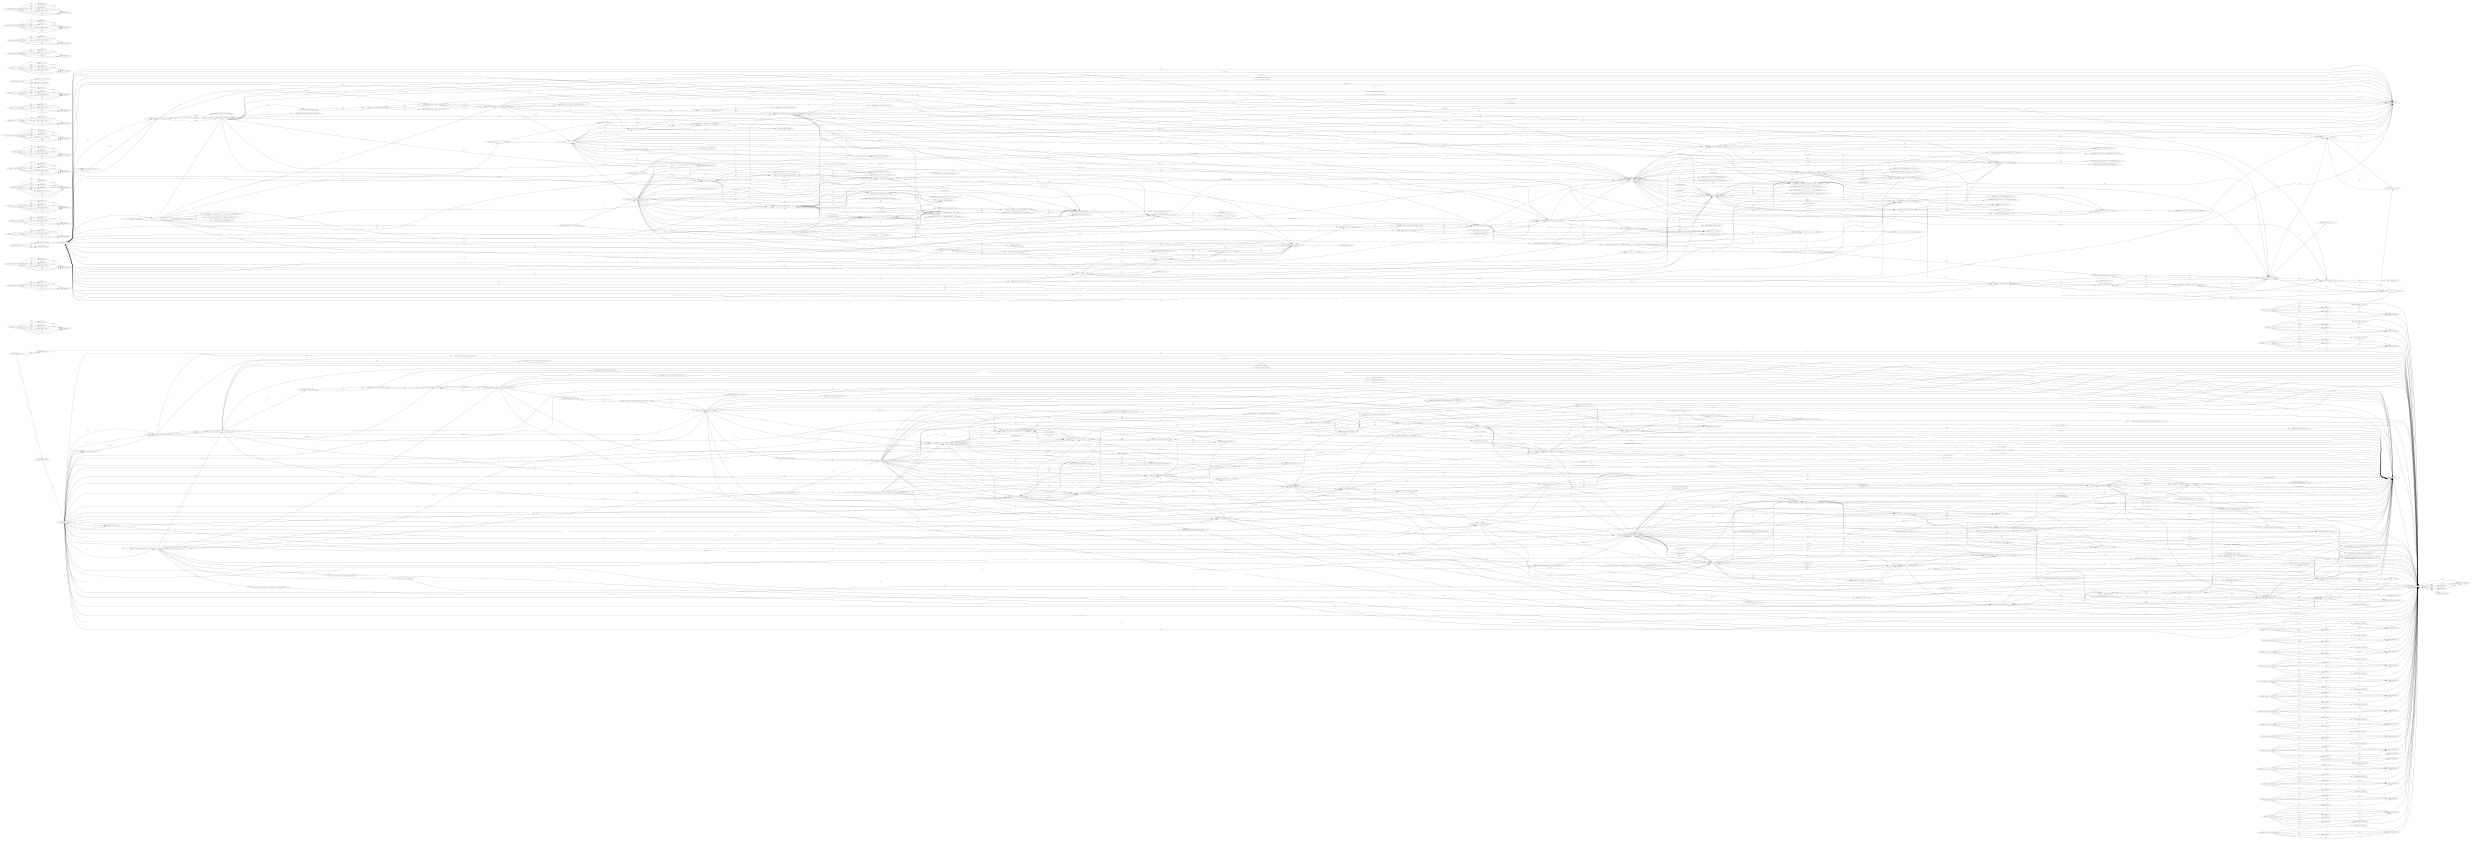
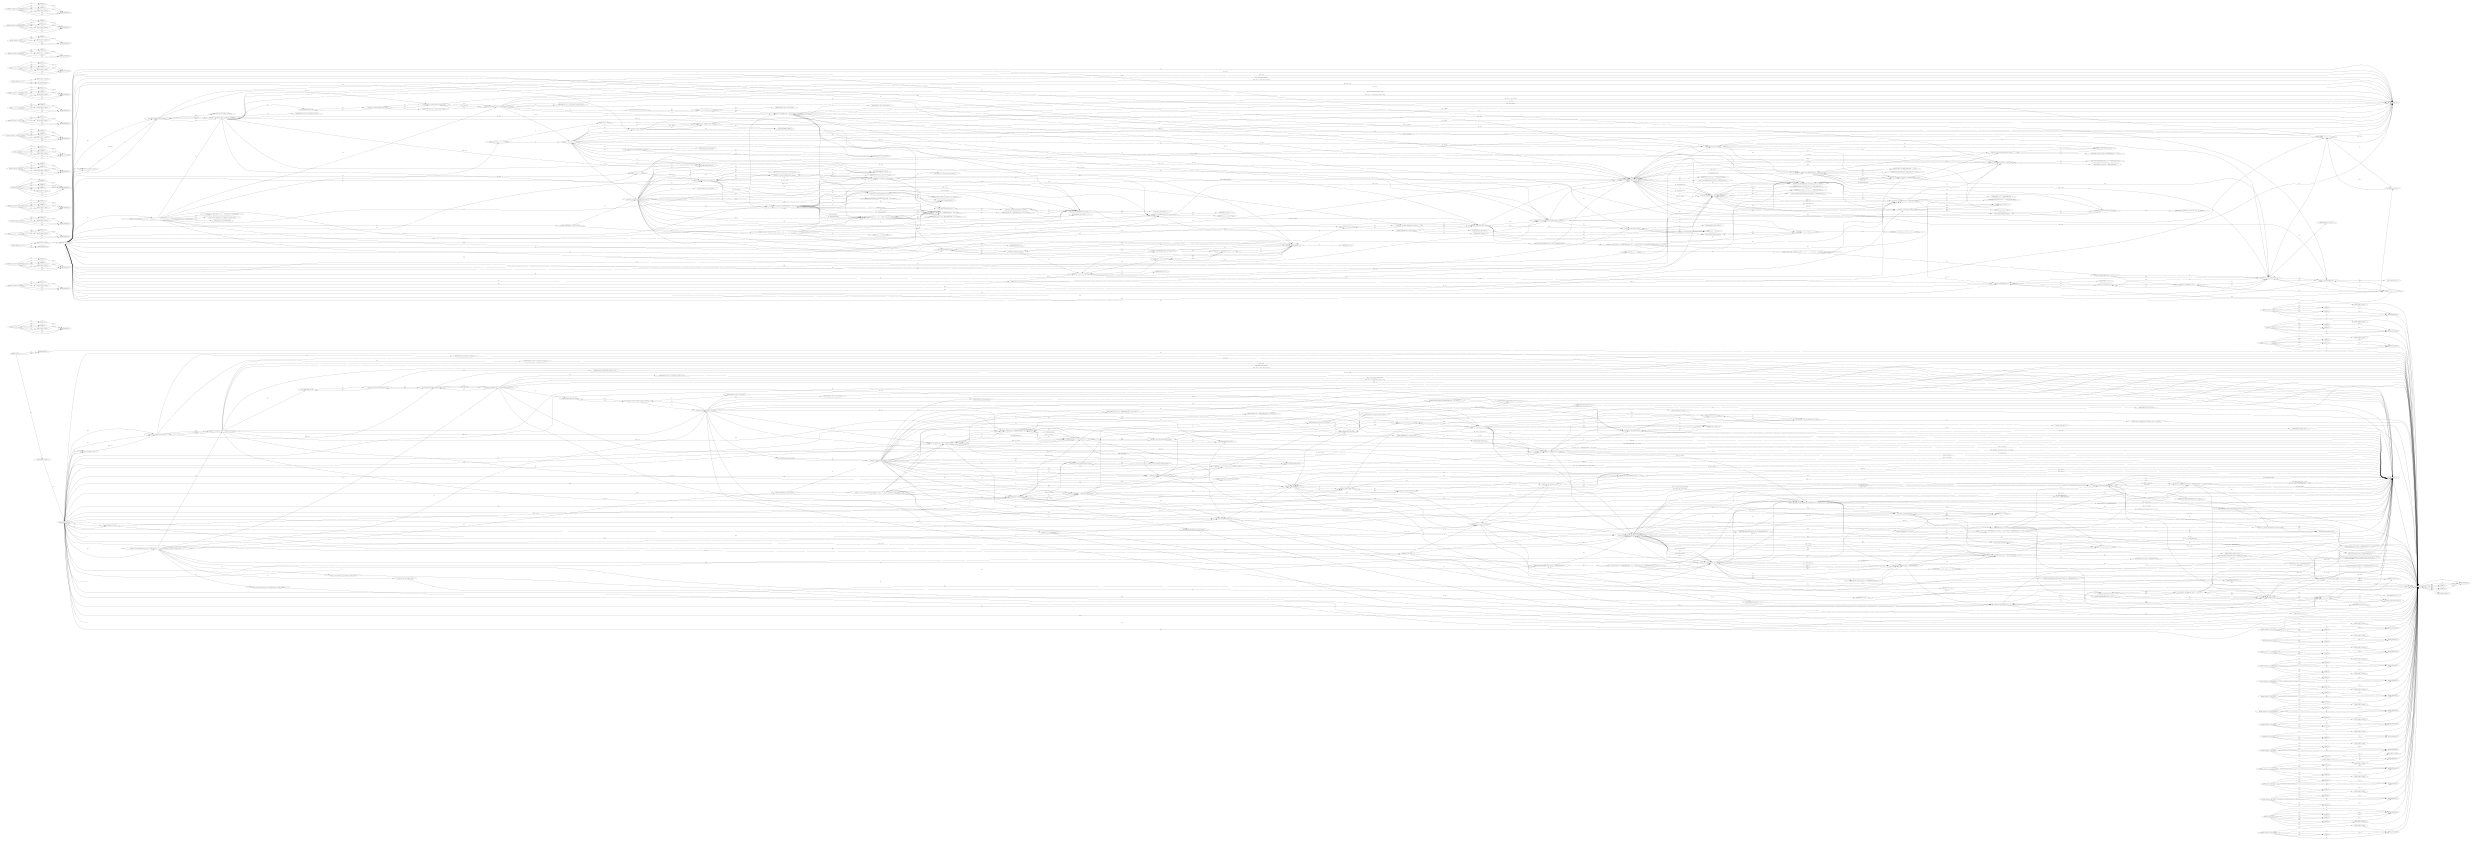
node "<(LOCAL,int n: int)<SUB>9</SUB>>": added
